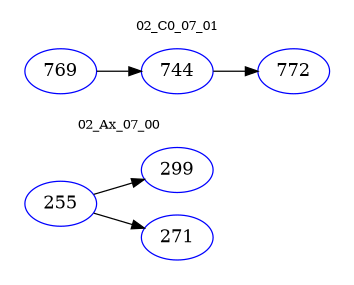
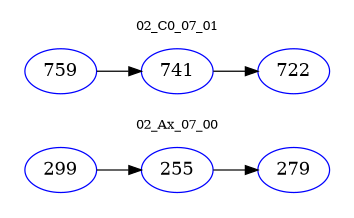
node "769": label "769" -> "759"
node "744": label "744" -> "741"
node "772": label "772" -> "722"
edge "255" -> "299": reversed
node "271": label "271" -> "279"
